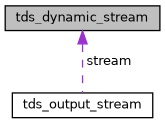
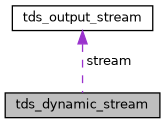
edge "tds_output_stream" -> "tds_dynamic_stream": reversed
